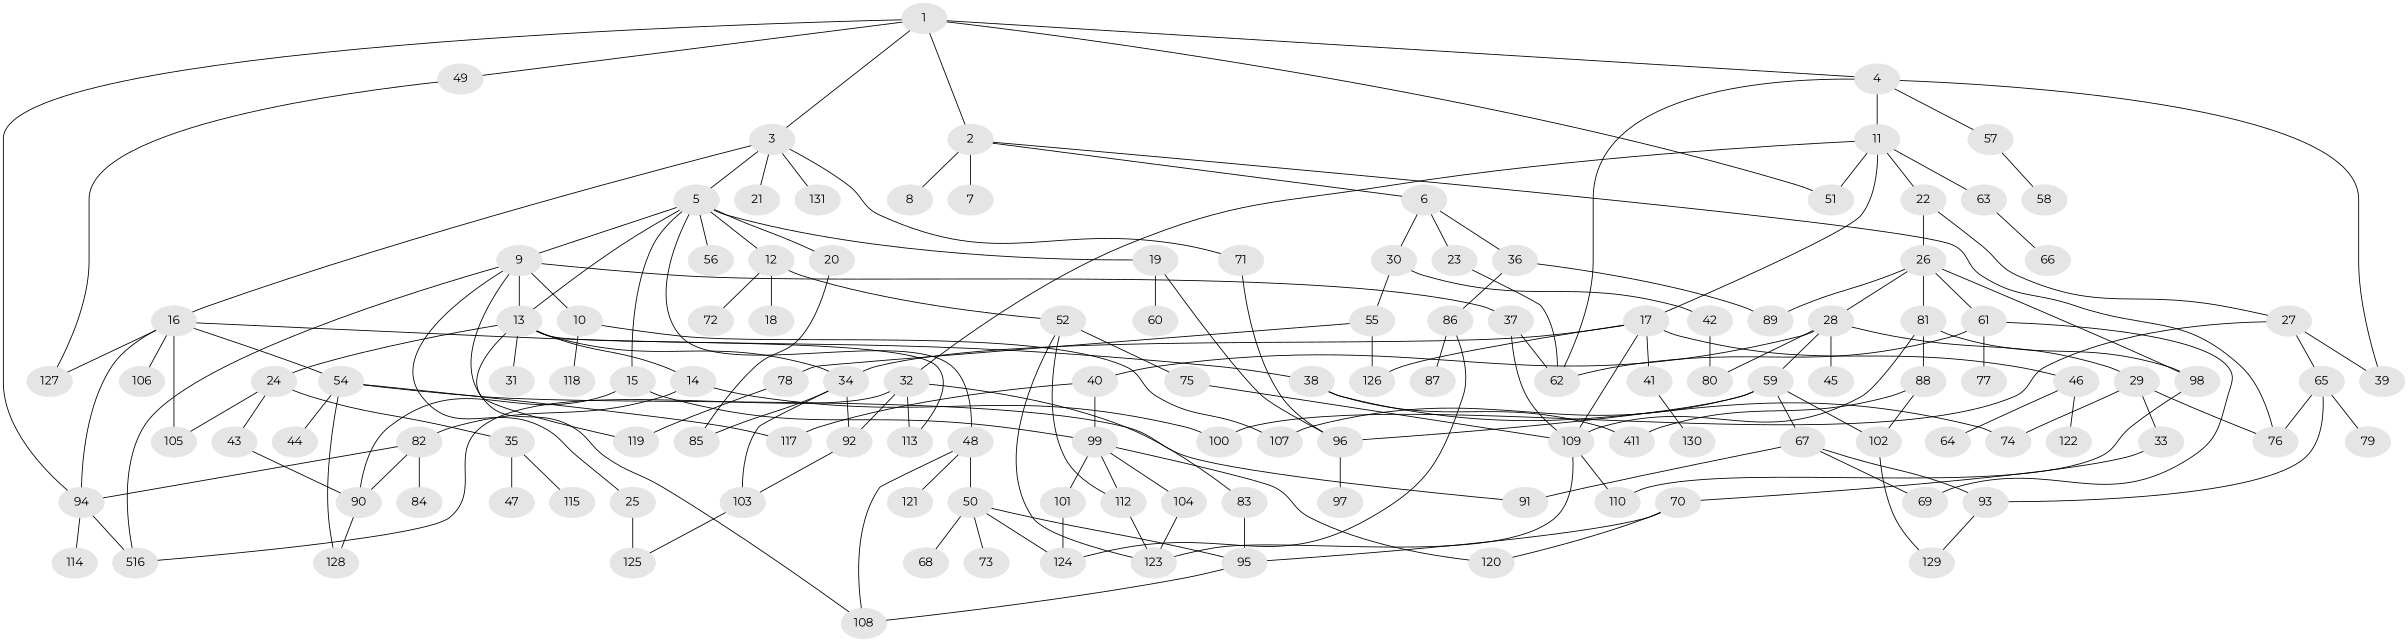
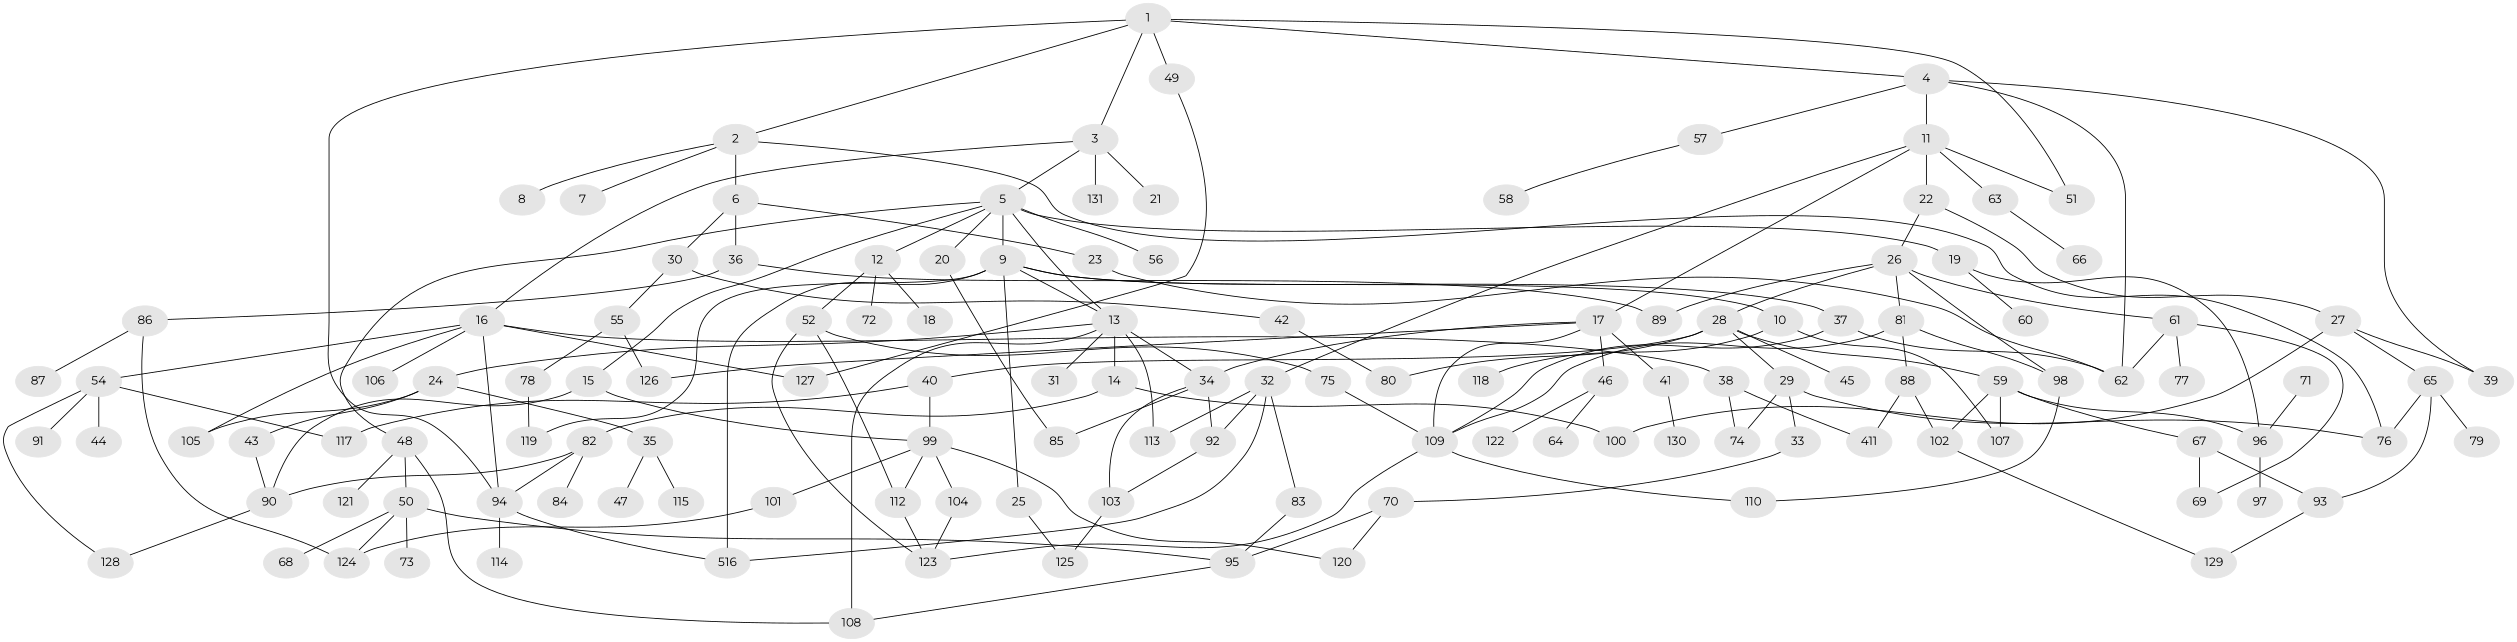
edge "3" -- "71": removed
edge "67" -- "91": removed
